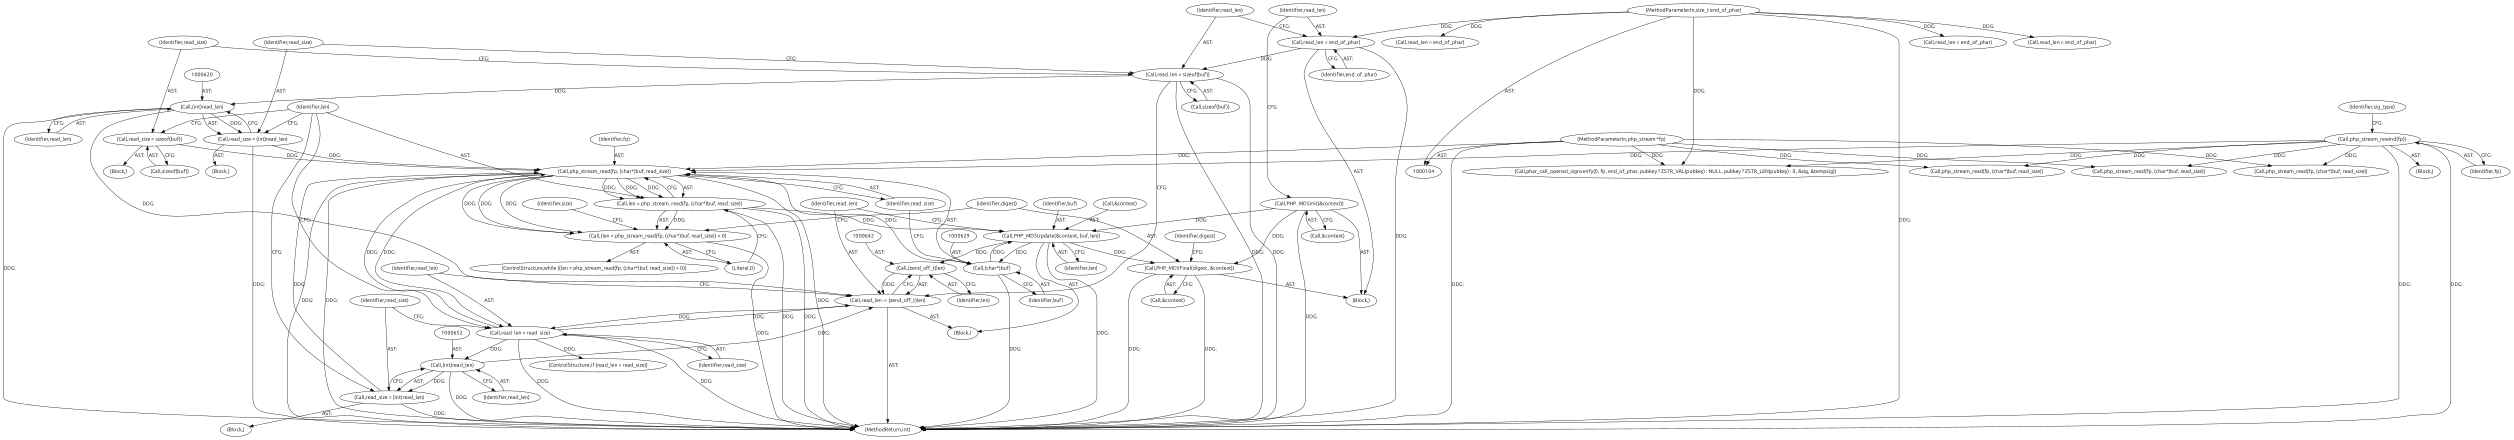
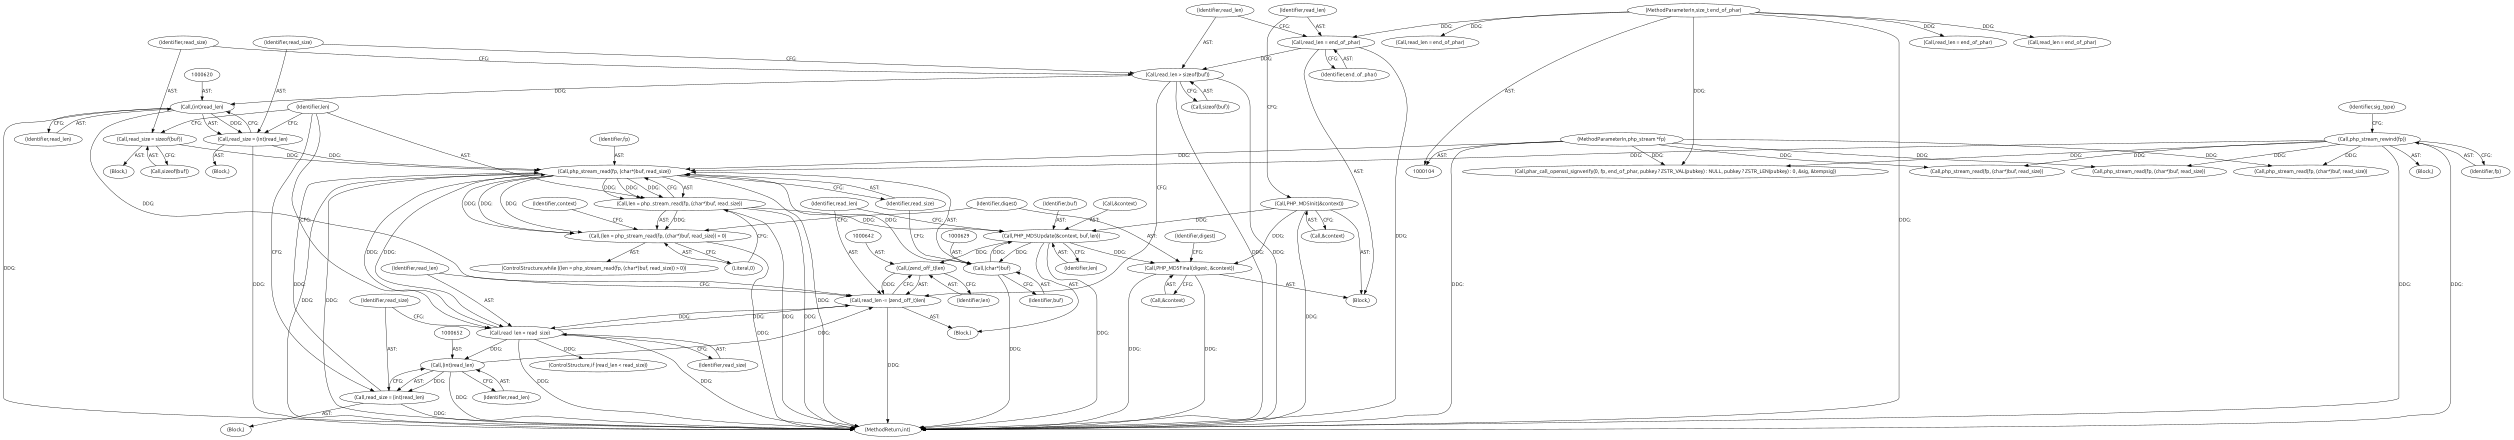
node "(Identifier,size)": label "(Identifier,size)" -> "(Identifier,context)"
edge "(Call,read_len -= (zend_off_t)len)" -> "(MethodReturn,int)": label "AST: " -> "DDG: "
